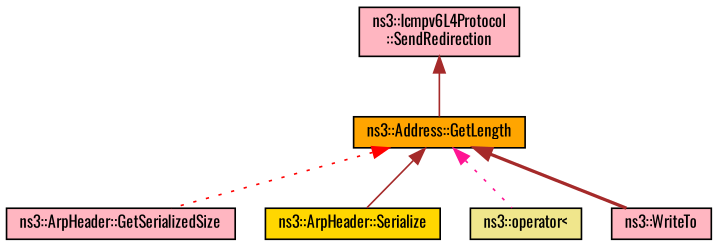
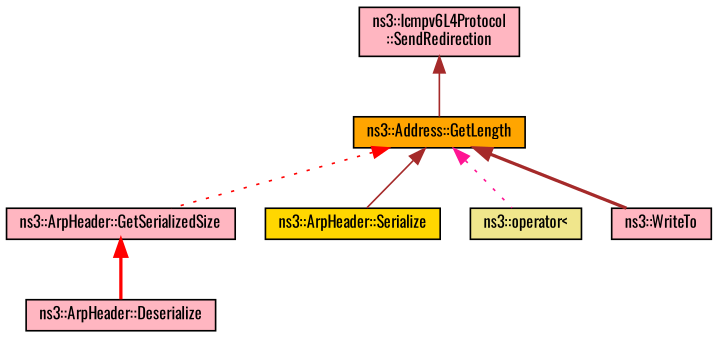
node "ns3::ArpHeader::Deserialize": added
